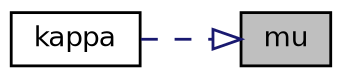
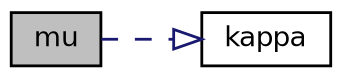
edge "kappa" -> "mu": reversed
